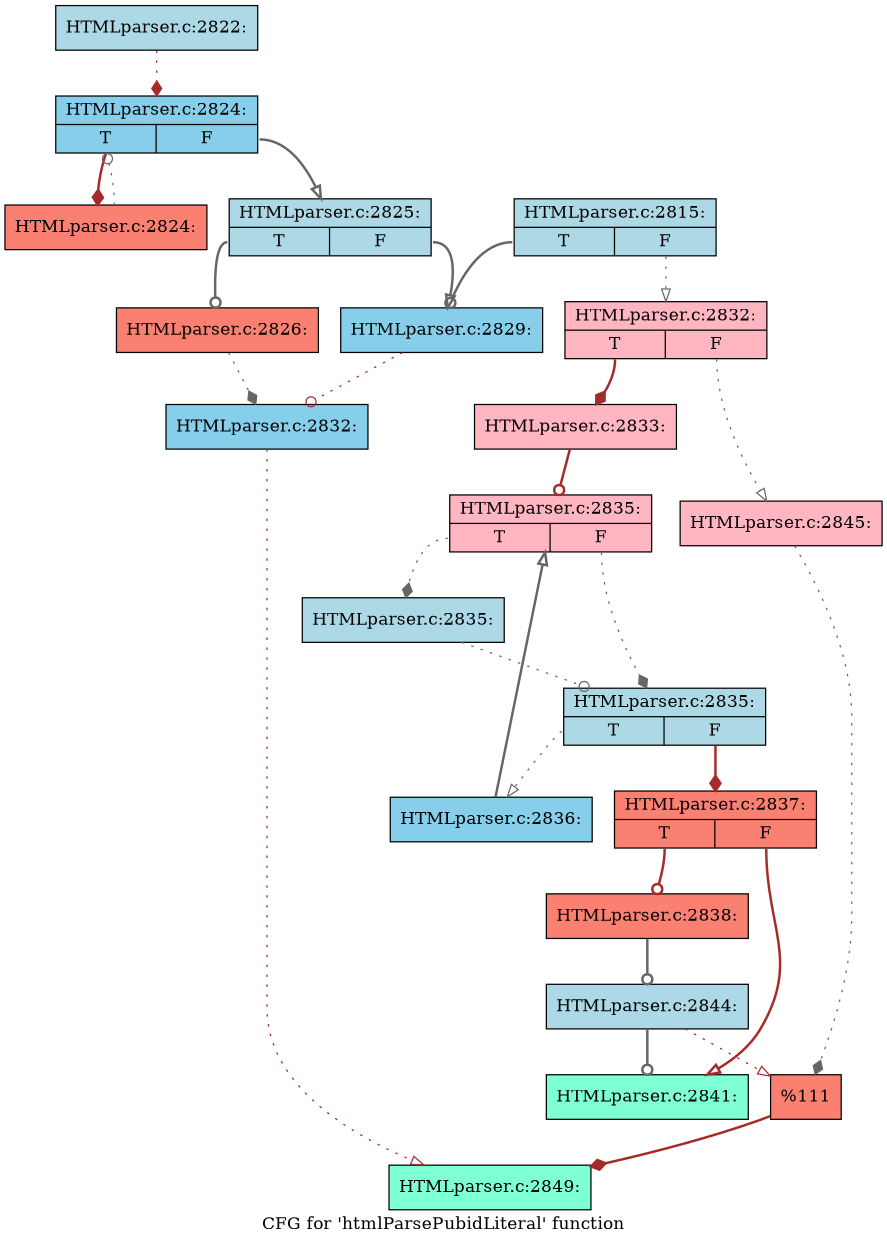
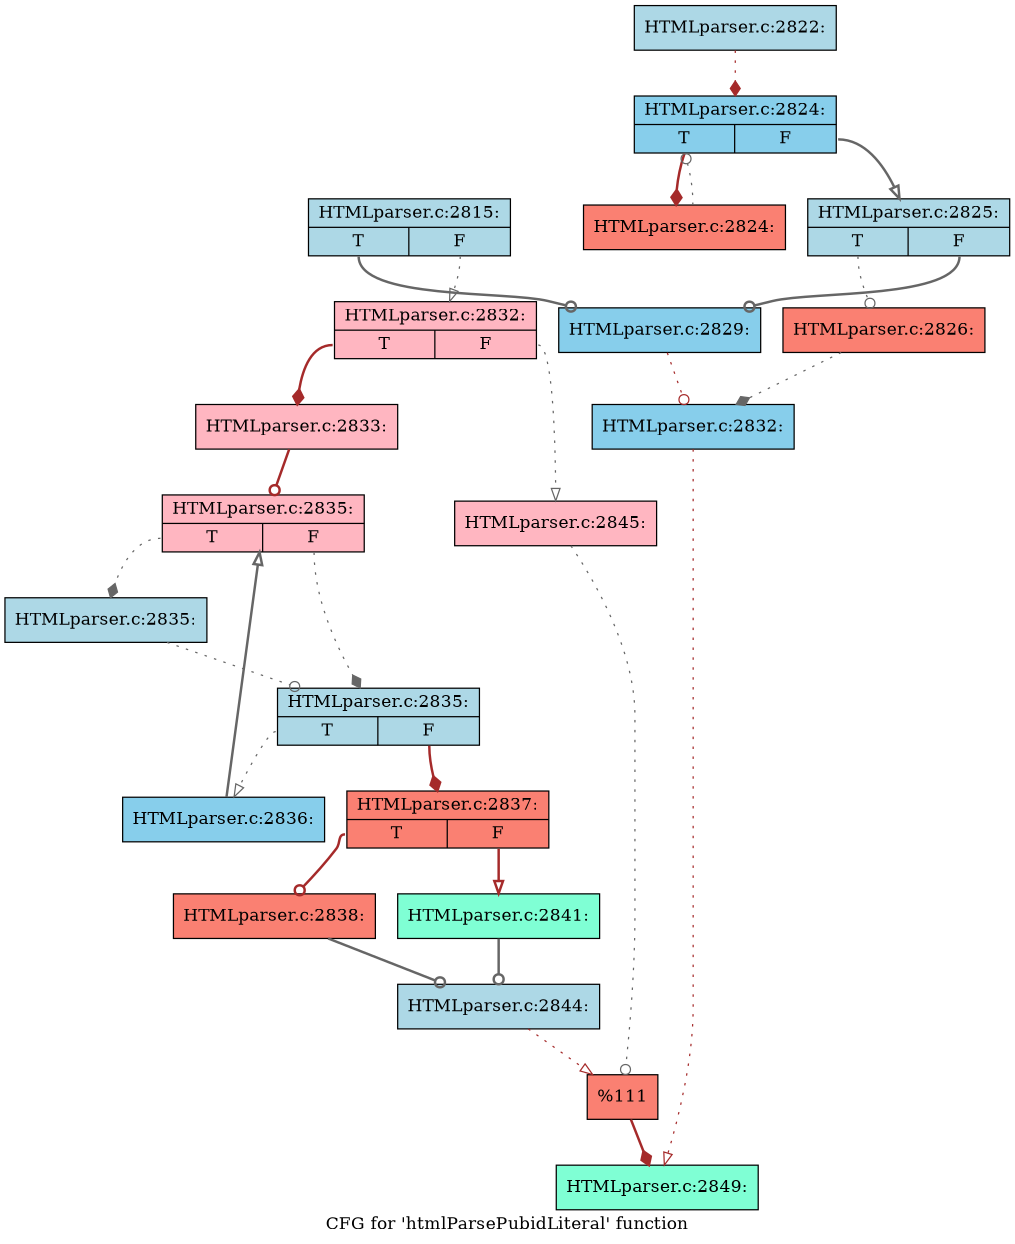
edge "HTMLparser.c:2825:" -> "HTMLparser.c:2829:": arrowhead onormal -> odot
edge "HTMLparser.c:2825:" -> "HTMLparser.c:2826:": style bold -> dotted
edge "HTMLparser.c:2845:" -> "%111": arrowhead diamond -> odot
edge "HTMLparser.c:2844:" -> "HTMLparser.c:2841:": reversed
